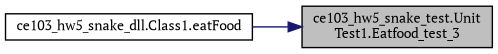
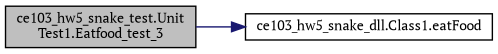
edge "ce103_hw5_snake_dll.Class1.eatFood" -> "ce103_hw5_snake_test.Unit Test1.Eatfood_test_3": reversed
